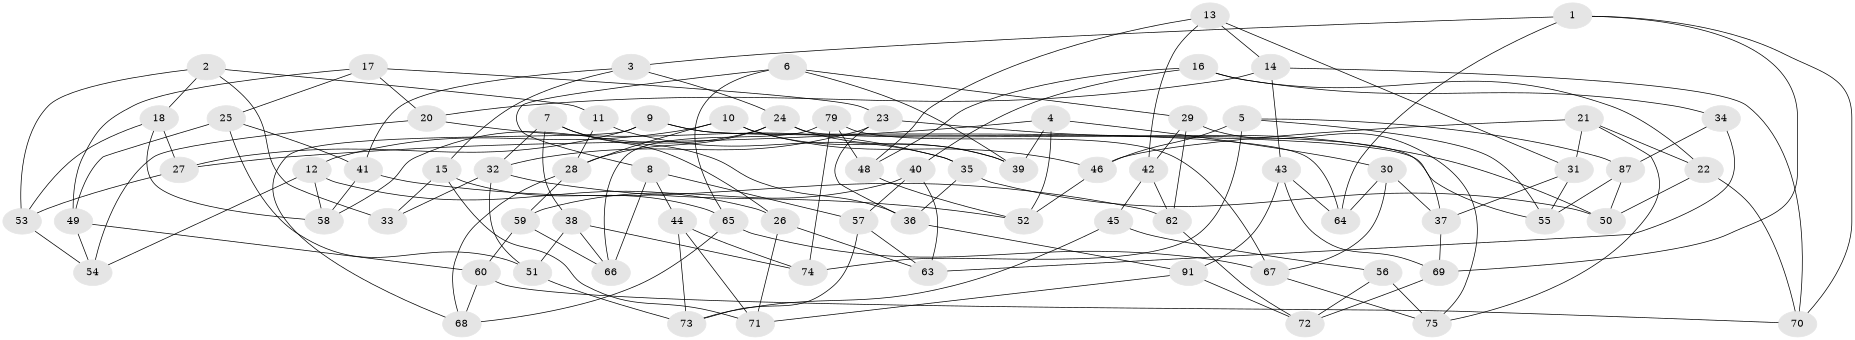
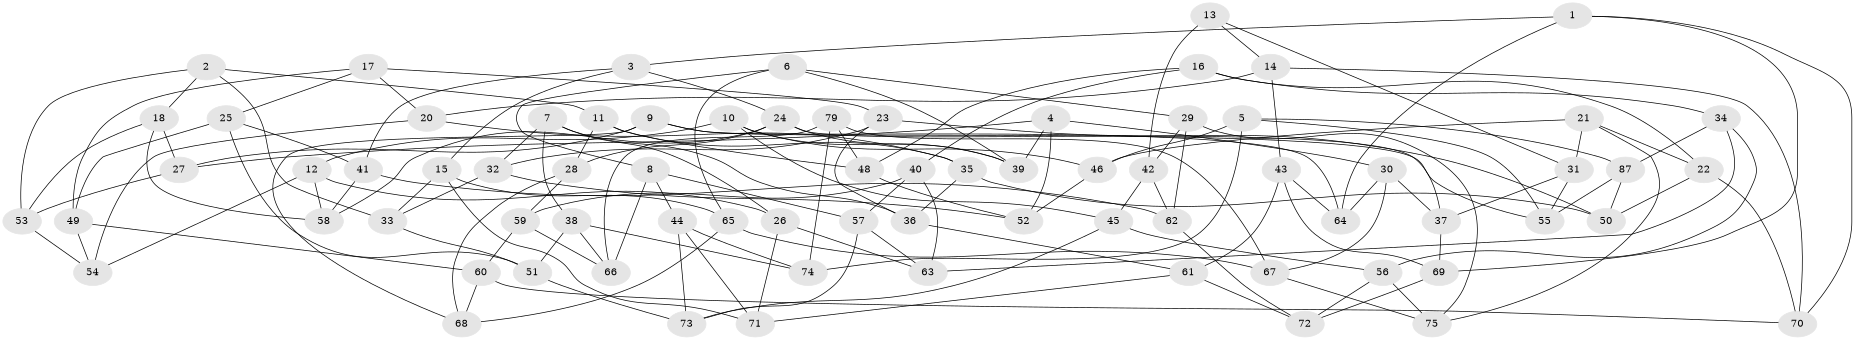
edge "13" -- "48": now "11" -- "48"
edge "10" -- "28": now "10" -- "45"
edge "32" -- "51": now "33" -- "51"
edge "34" -- "56": added
node "91": label "91" -> "61"
